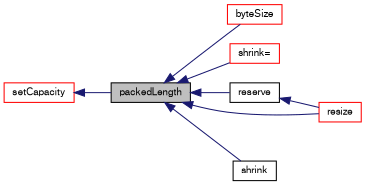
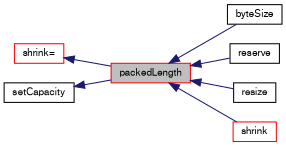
node "byteSize": color red -> black
edge "shrink=" -> "packedLength": reversed
node "setCapacity": color red -> black
node "packedLength": color black -> red
edge "resize" -> "reserve": removed
node "resize": color red -> black
node "shrink": color black -> red
